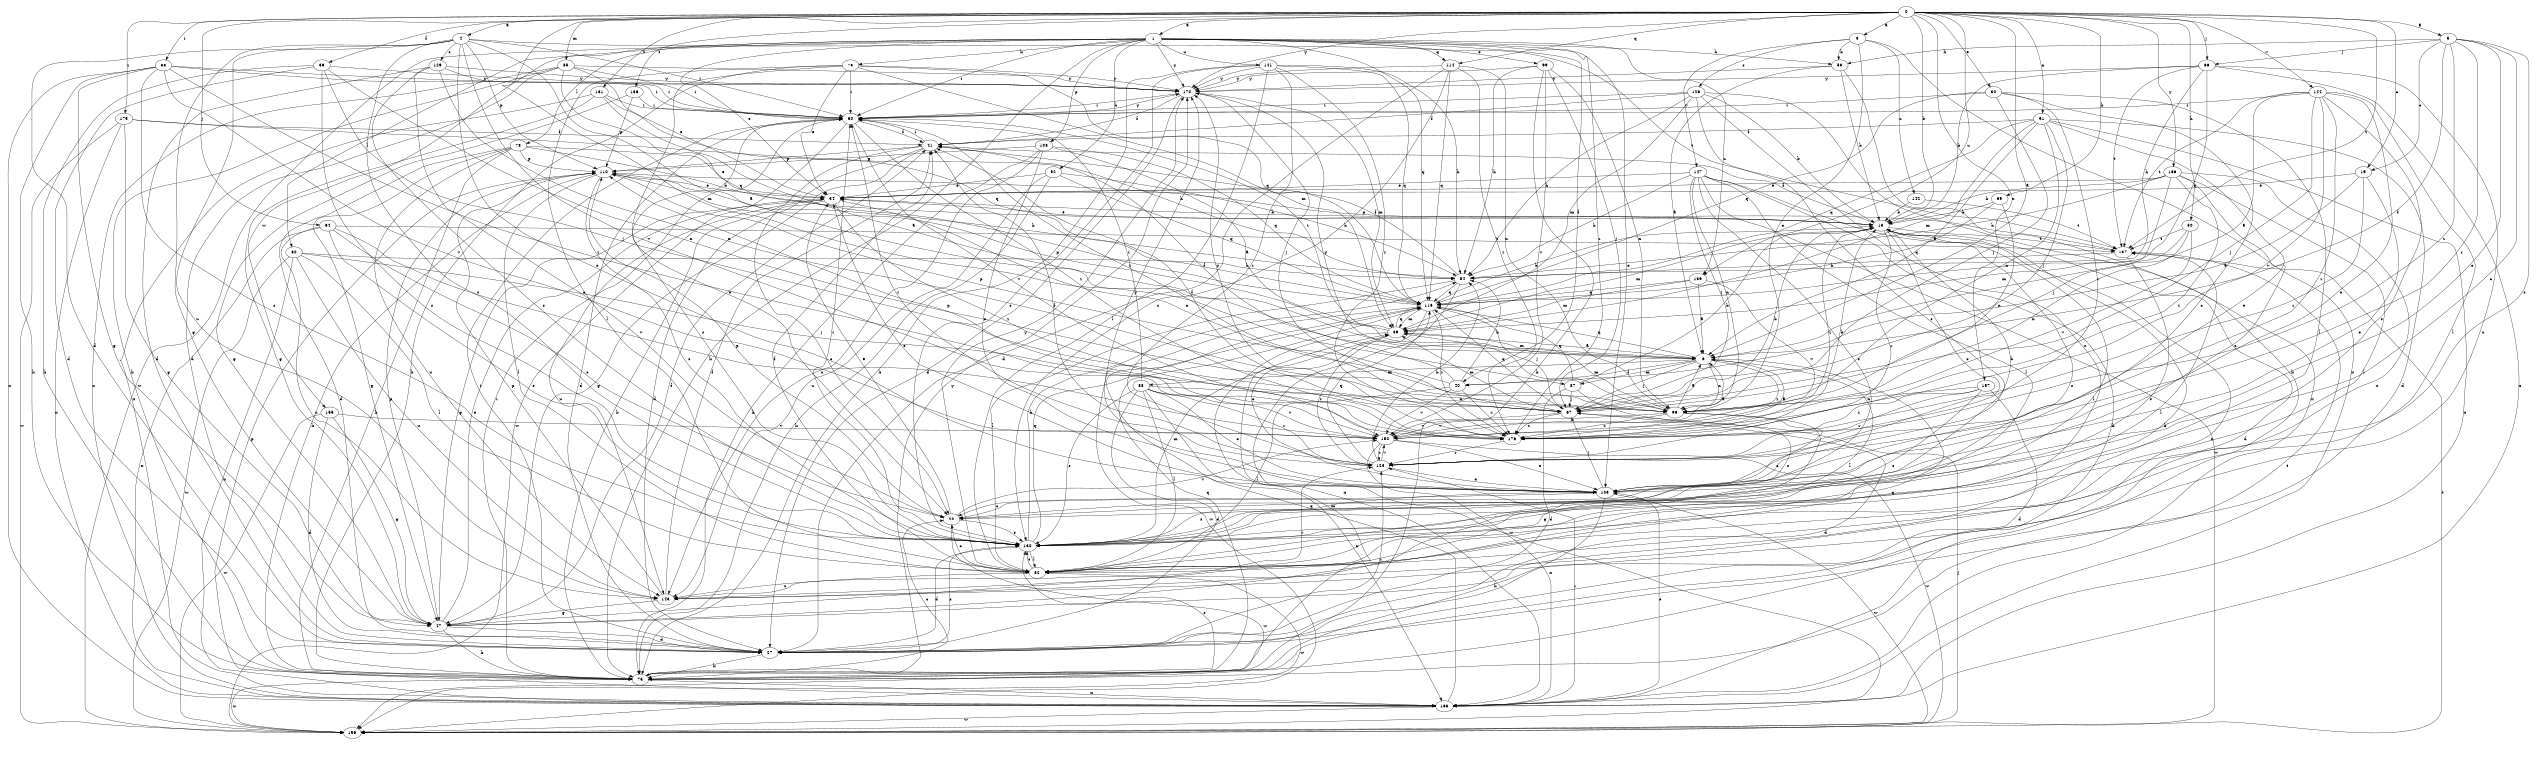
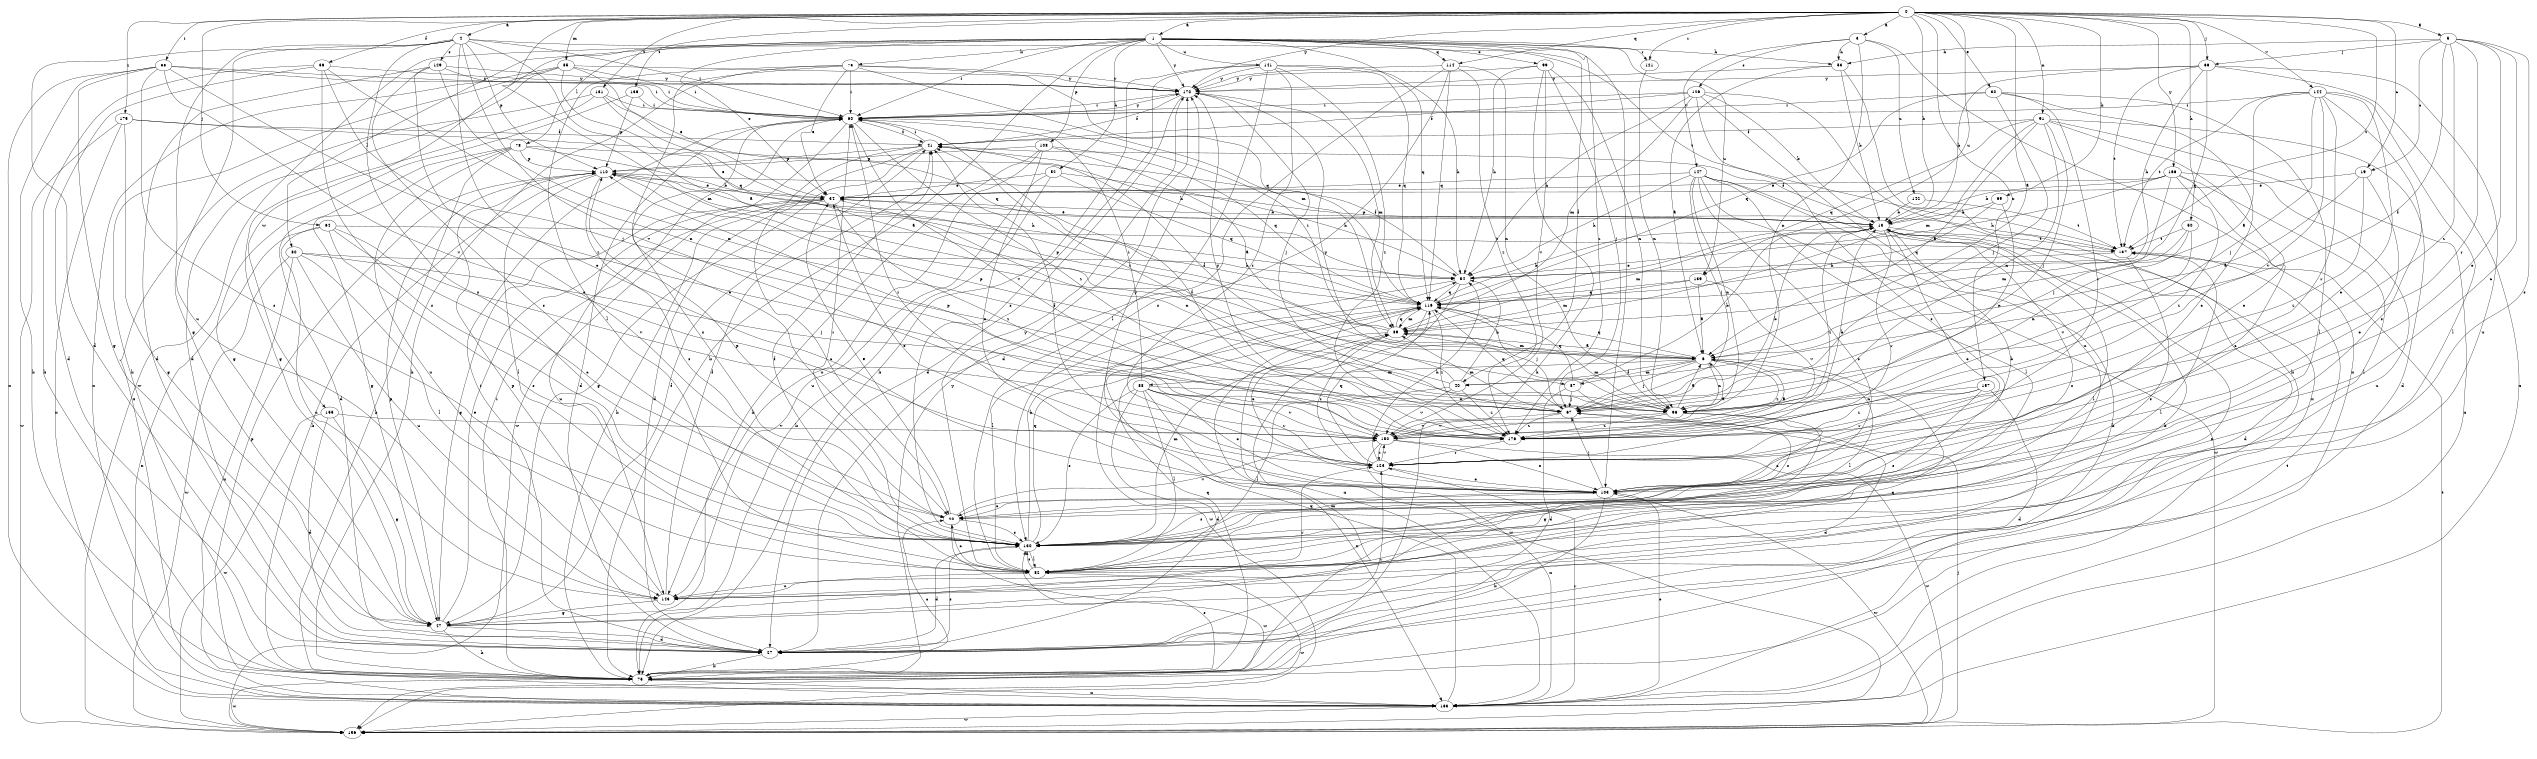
node "121": added
